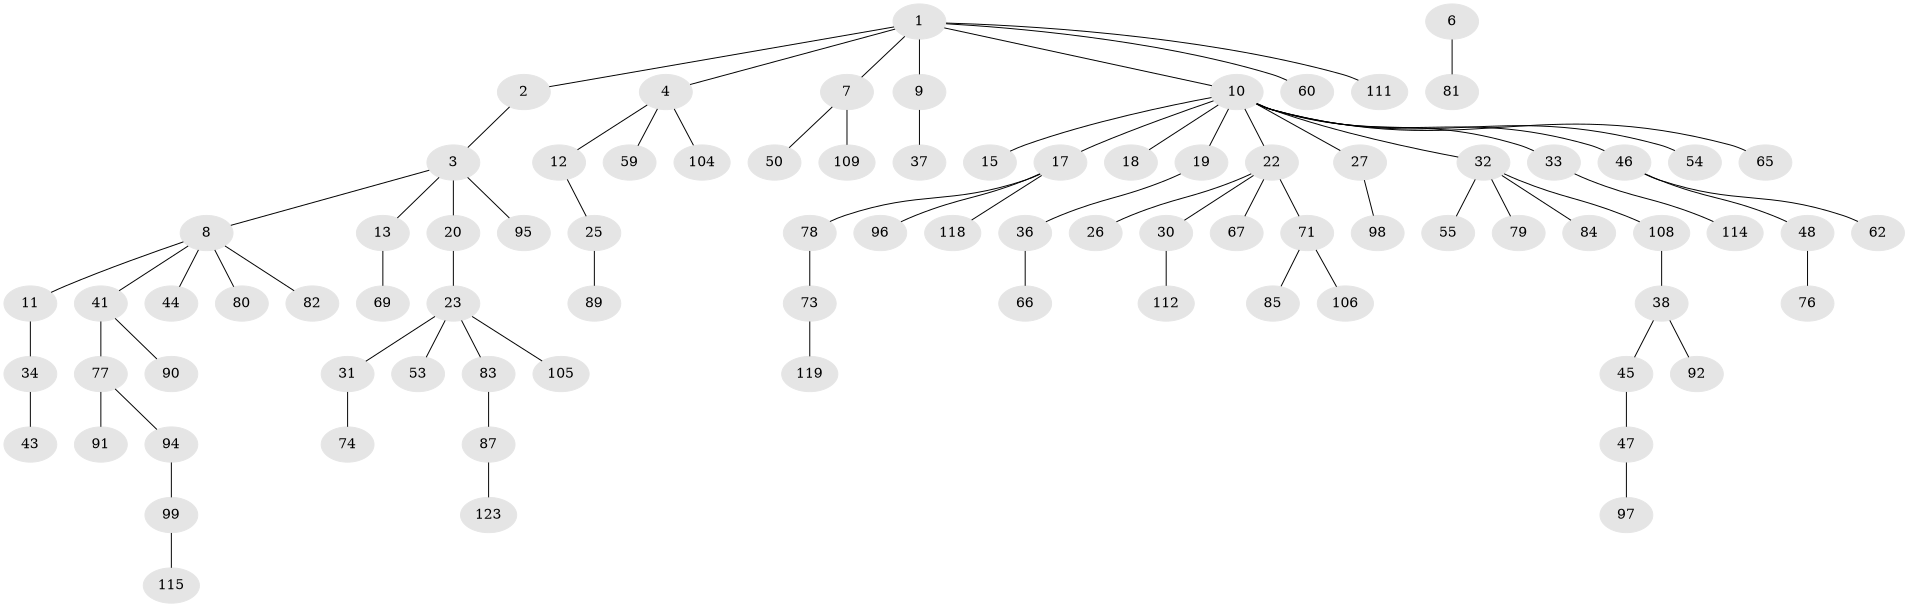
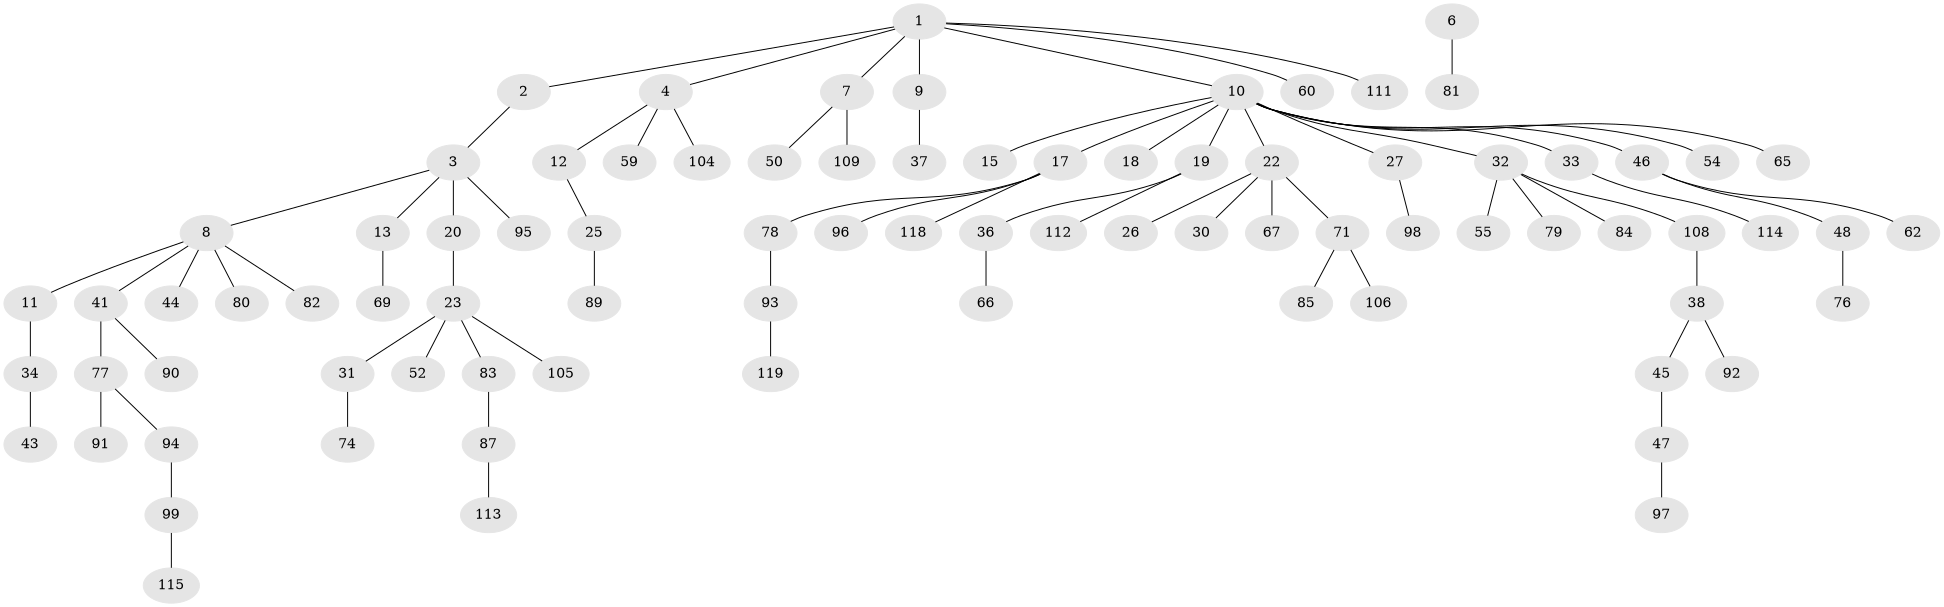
edge "30" -- "112": now "19" -- "112"
node "73": label "73" -> "93"
node "53": label "53" -> "52"
node "123": label "123" -> "113"
